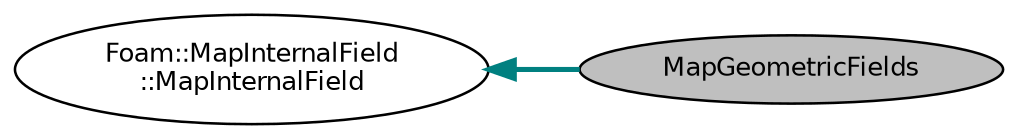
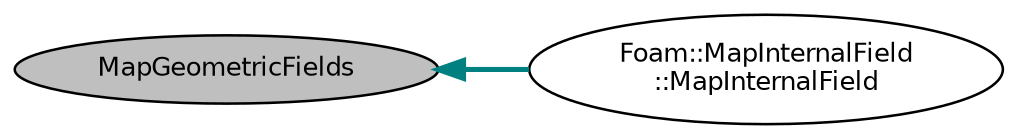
edge "MapGeometricFields" -> "Foam::MapInternalField ::MapInternalField": reversed
